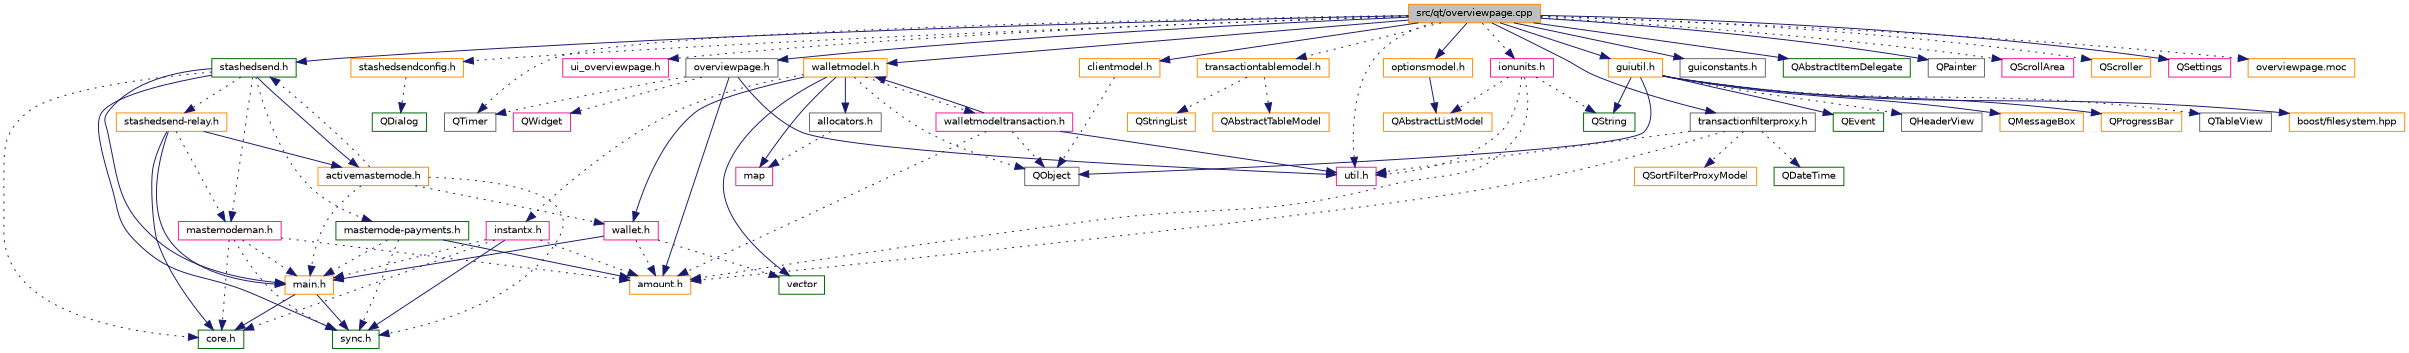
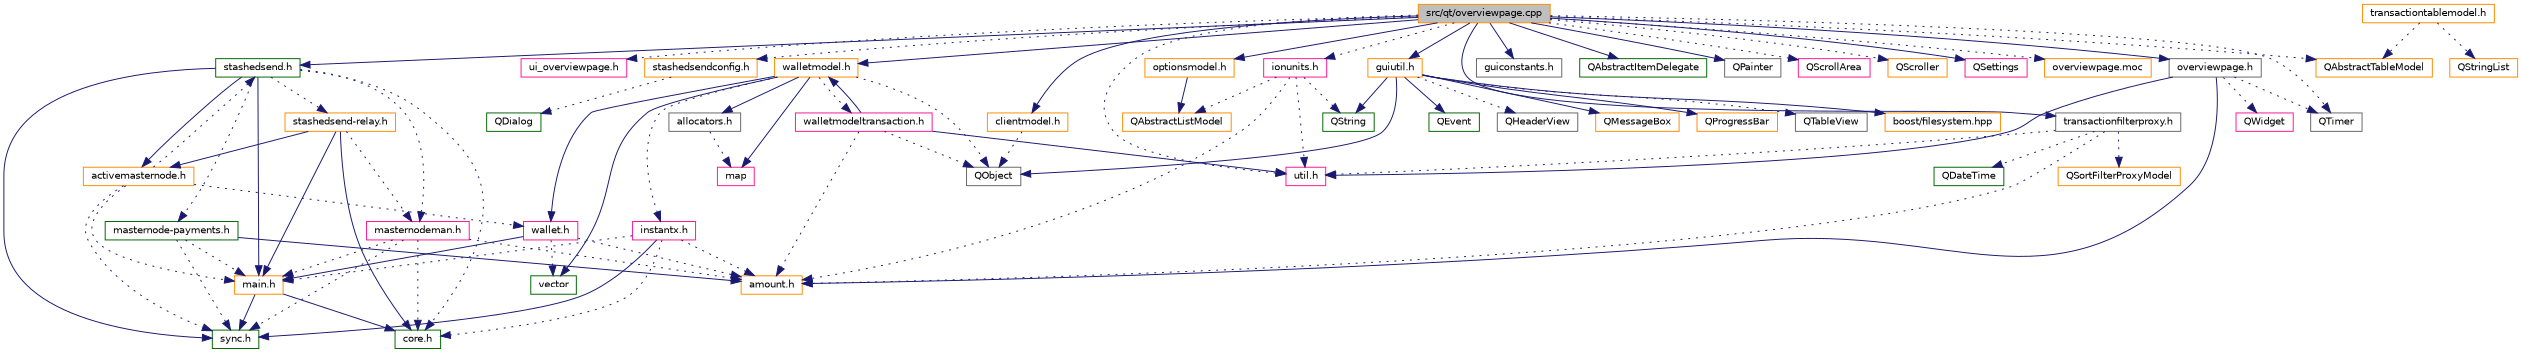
edge "src/qt/overviewpage.cpp" -> "transactiontablemodel.h": now "src/qt/overviewpage.cpp" -> "QAbstractTableModel"
